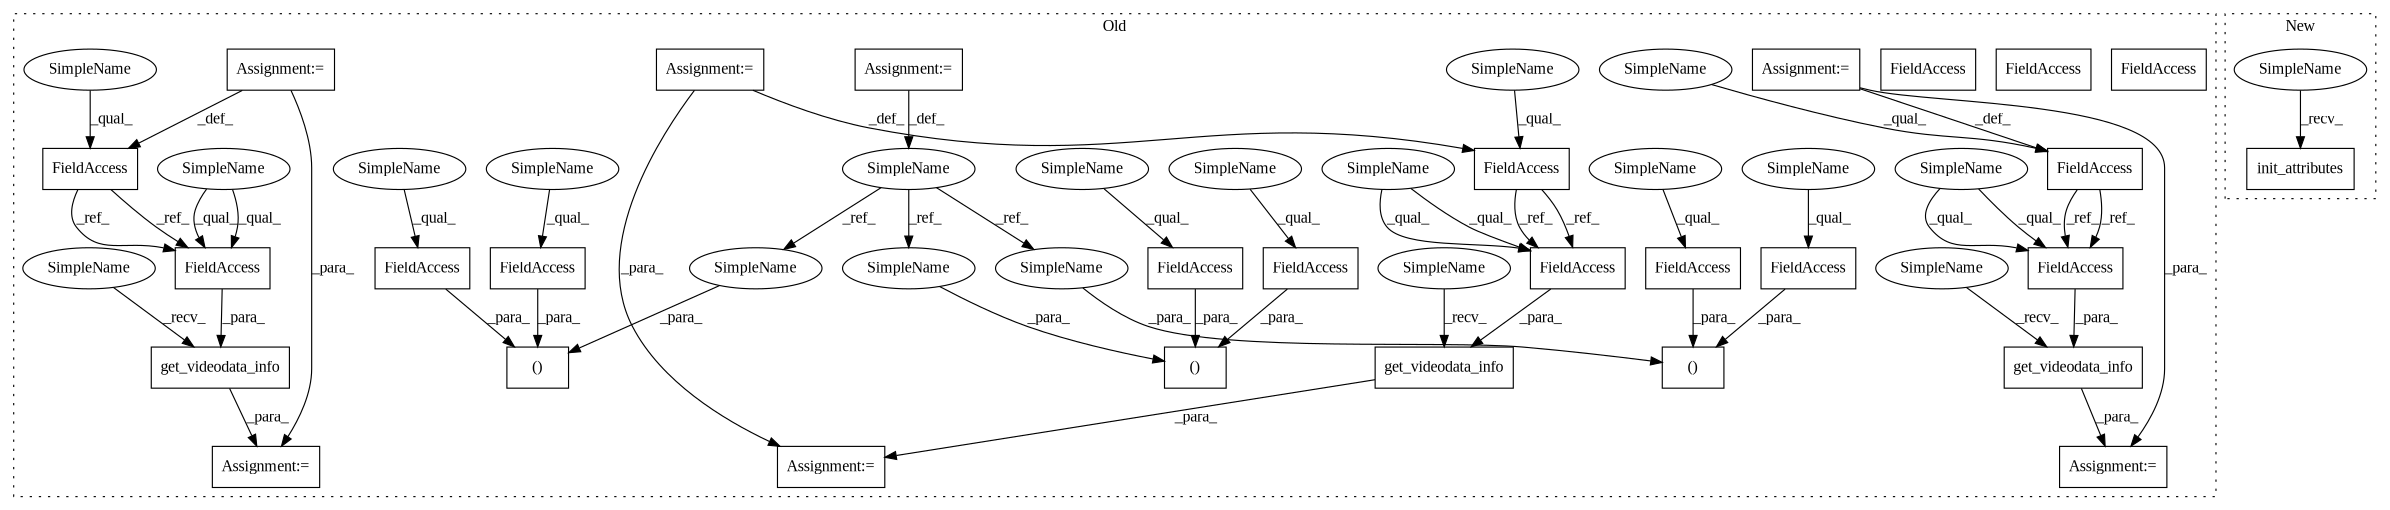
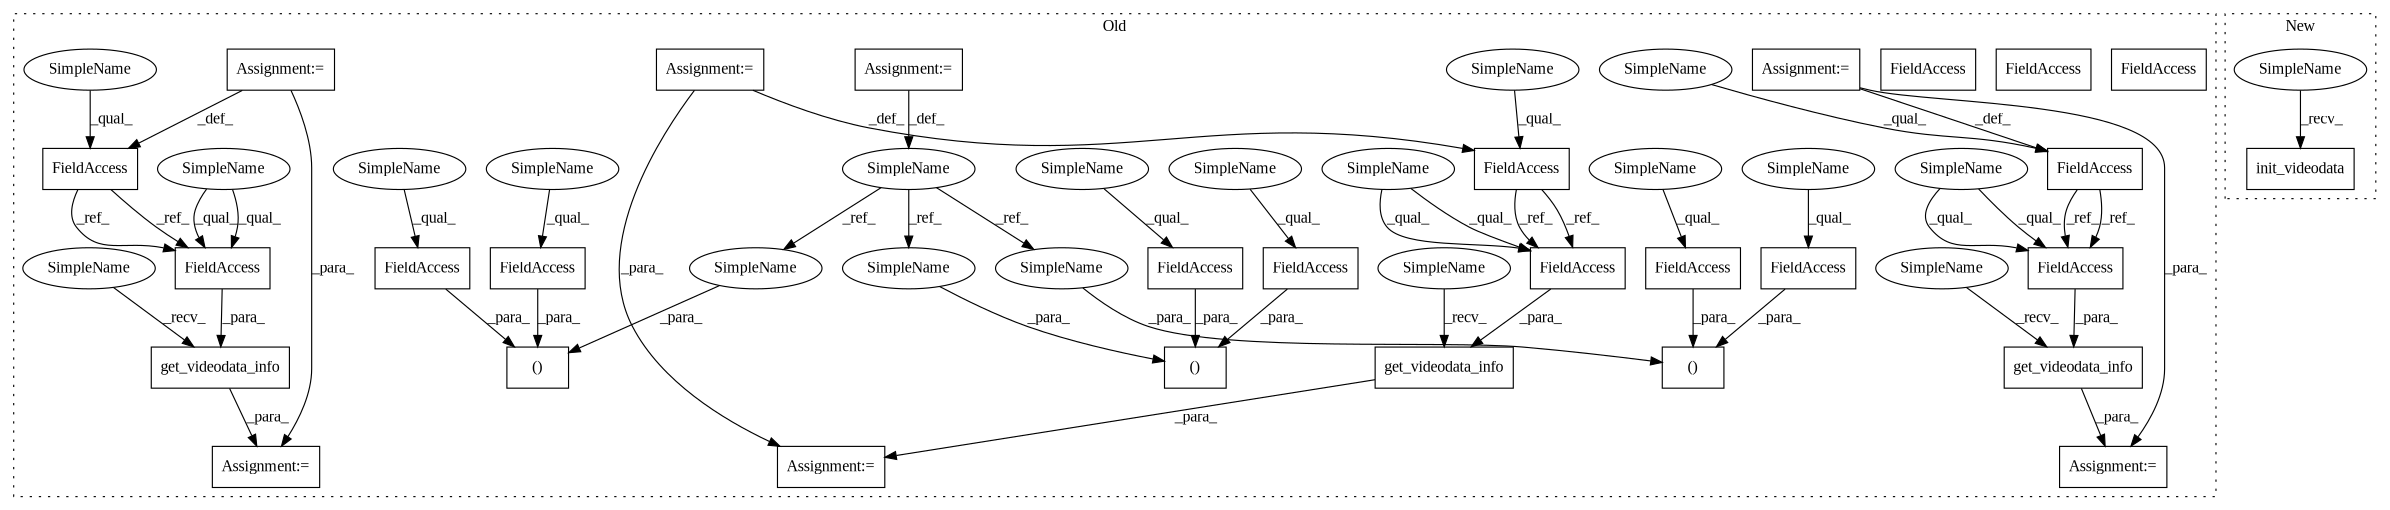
node "init_attributes": label "init_attributes" -> "init_videodata"
